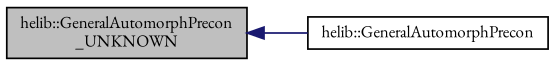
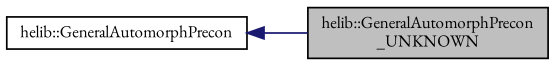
edge "helib::GeneralAutomorphPrecon" -> "helib::GeneralAutomorphPrecon _UNKNOWN": reversed
